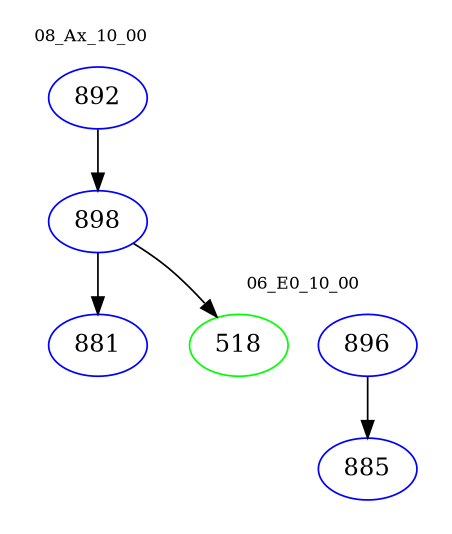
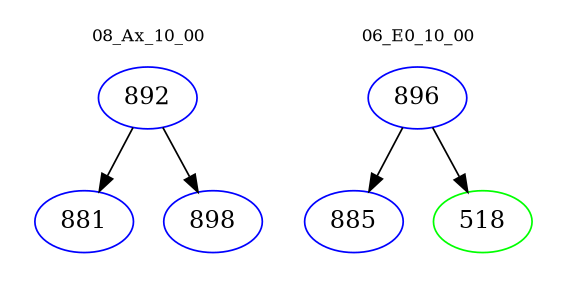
edge "898" -> "881": now "892" -> "881"
edge "898" -> "518": now "896" -> "518"
